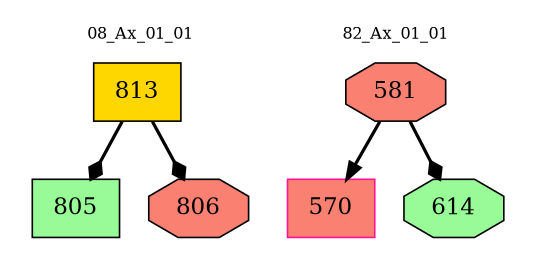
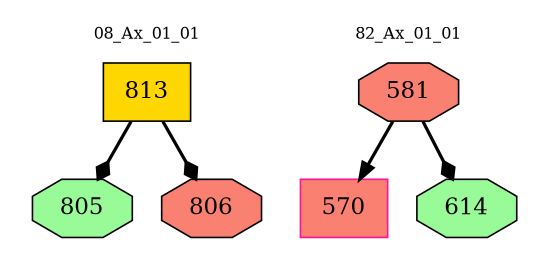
node "805": shape box -> octagon
